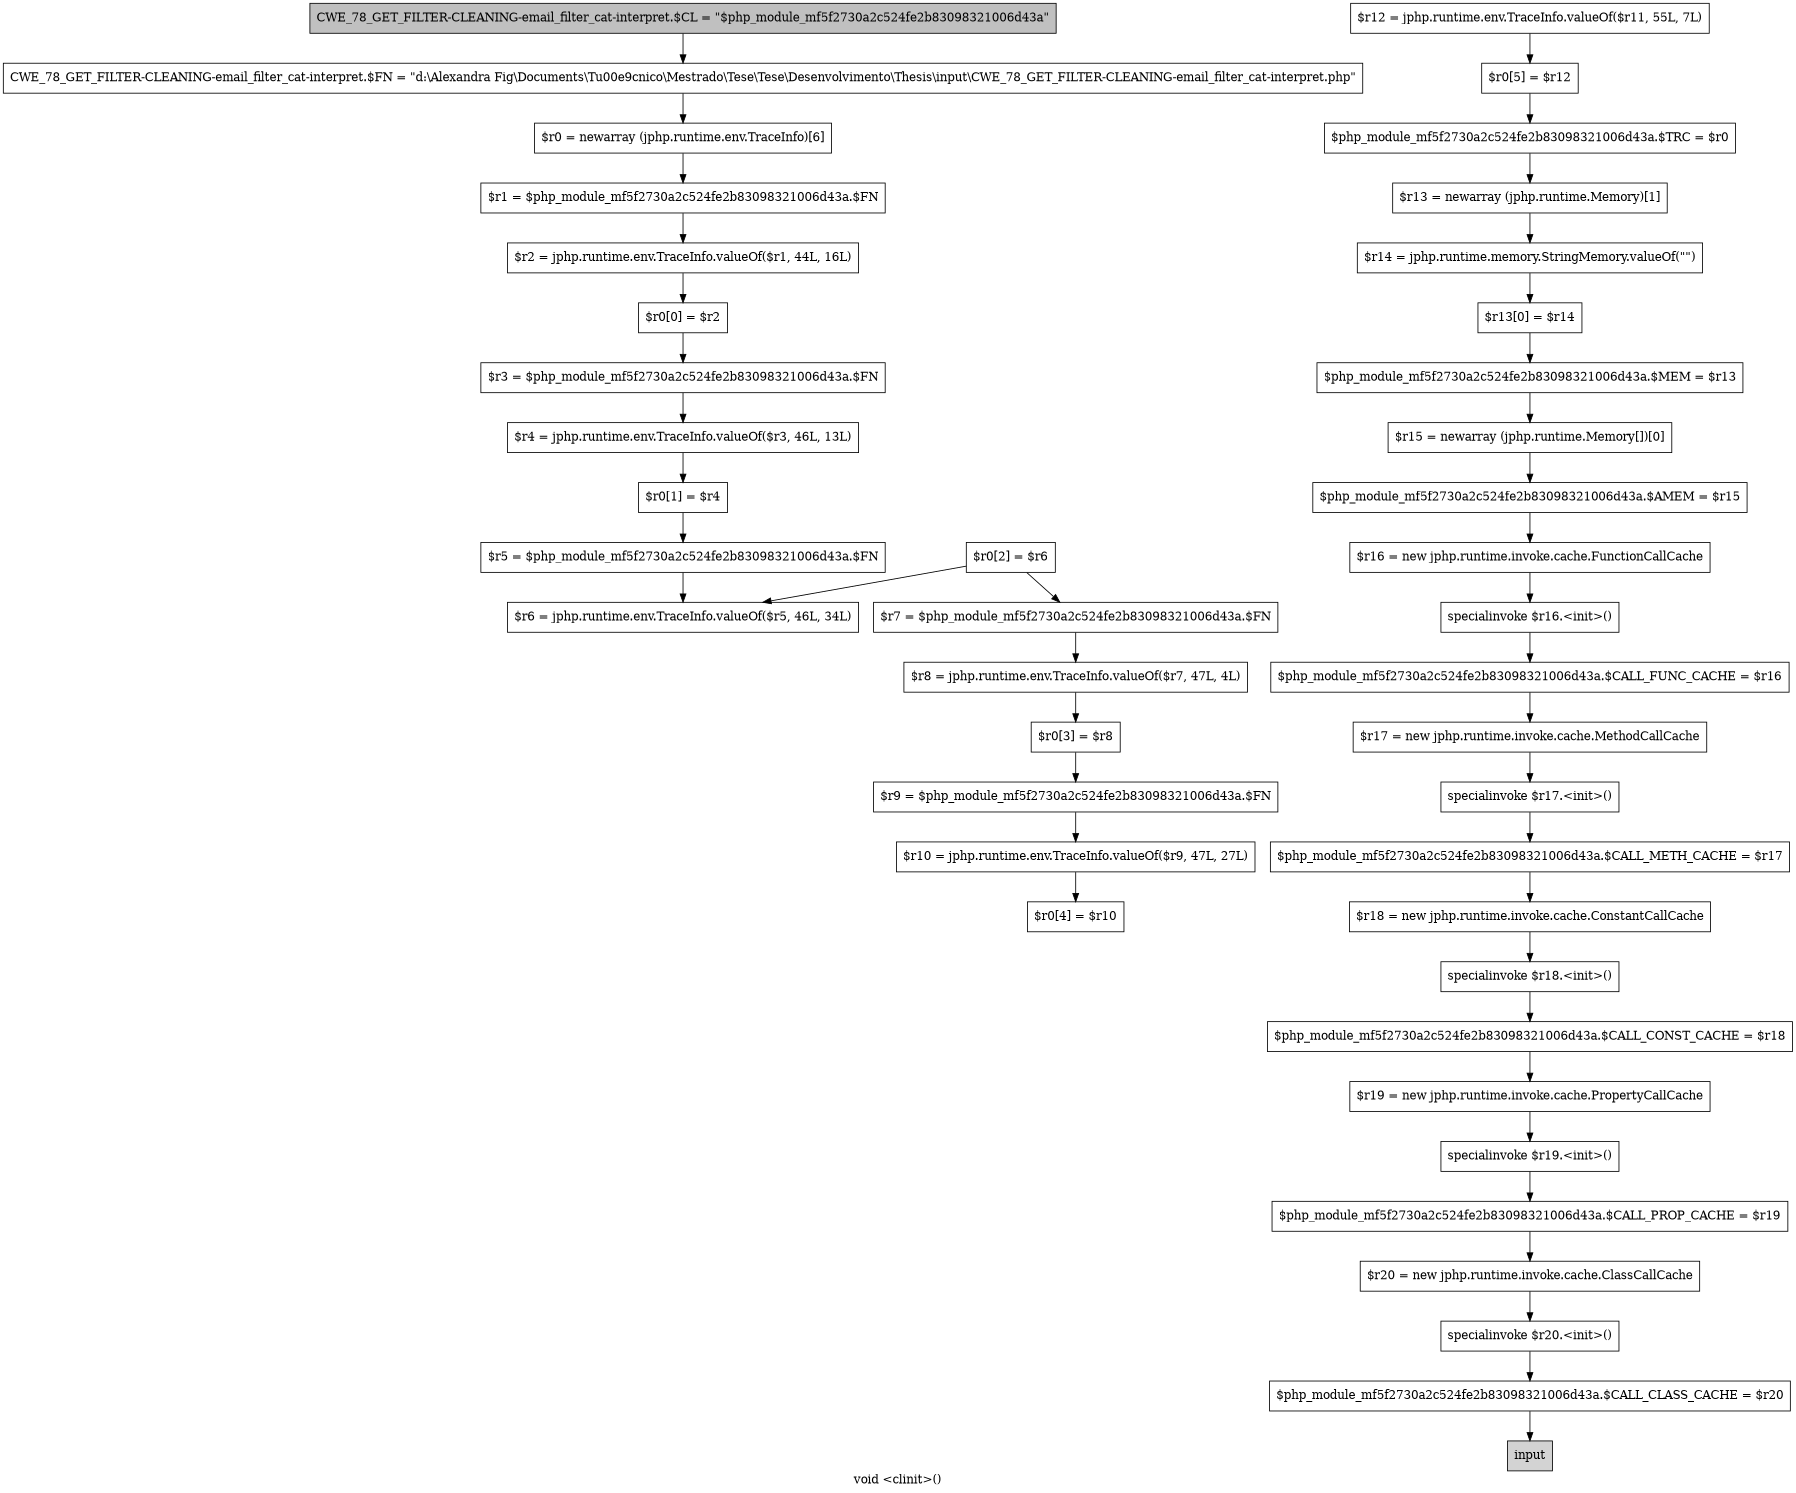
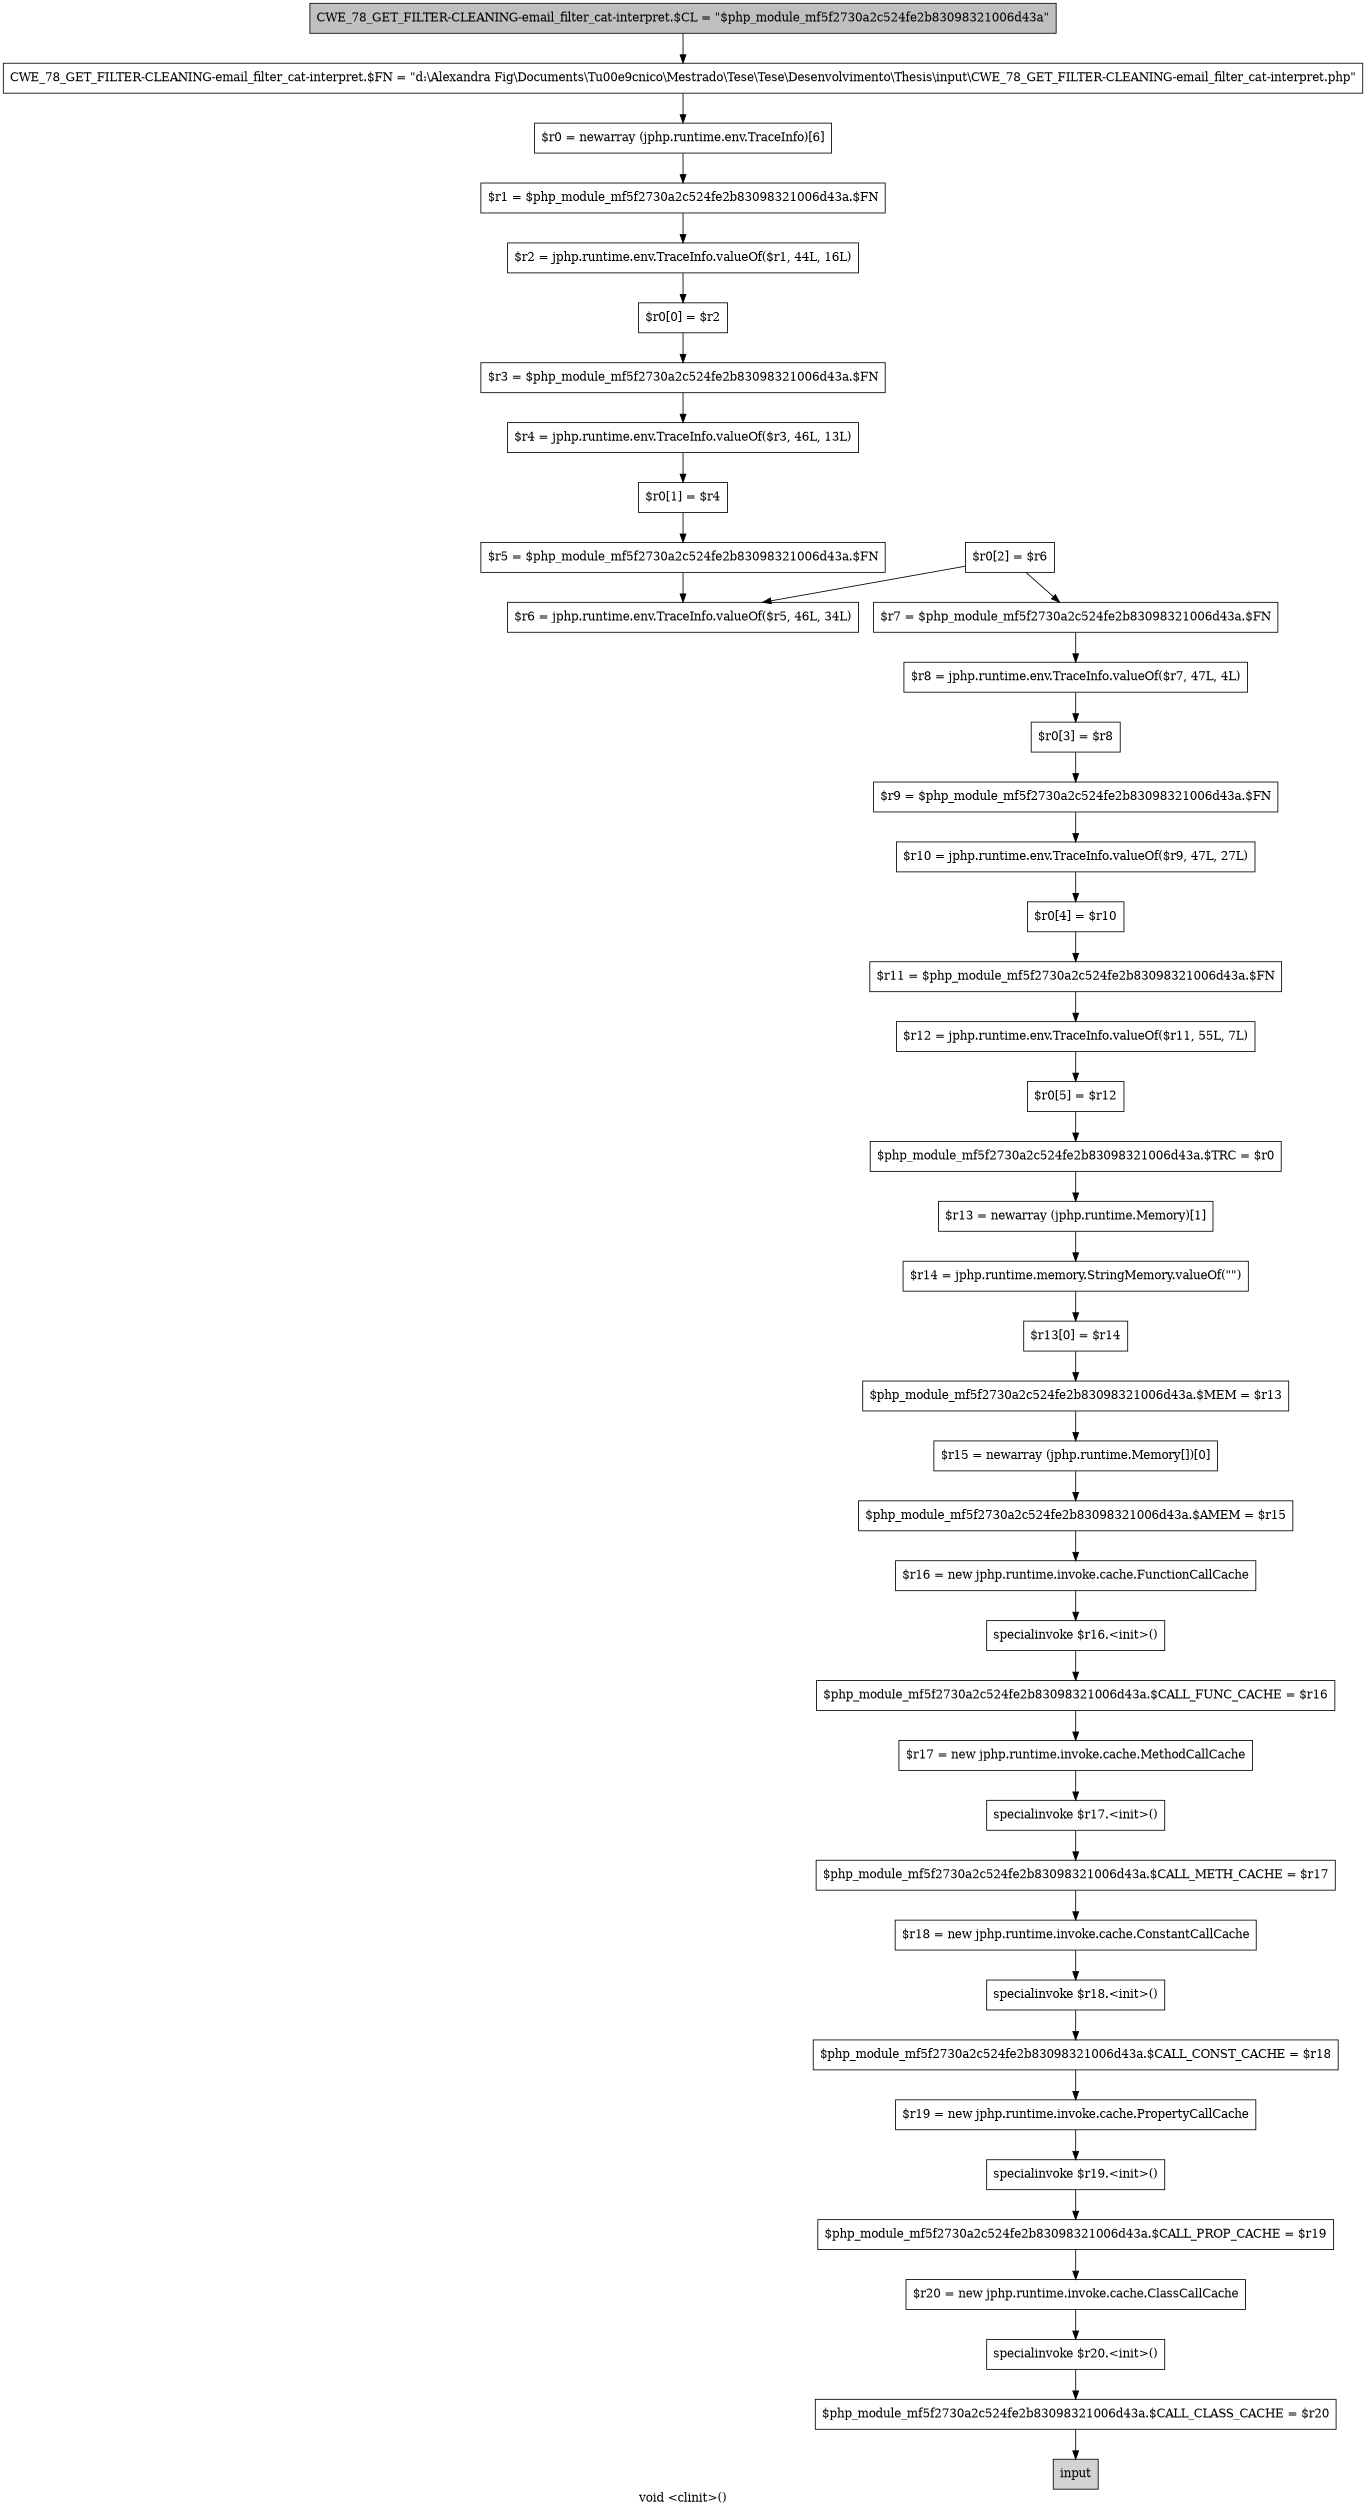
node "$r11 = $php_module_mf5f2730a2c524fe2b83098321006d43a.$FN": added
